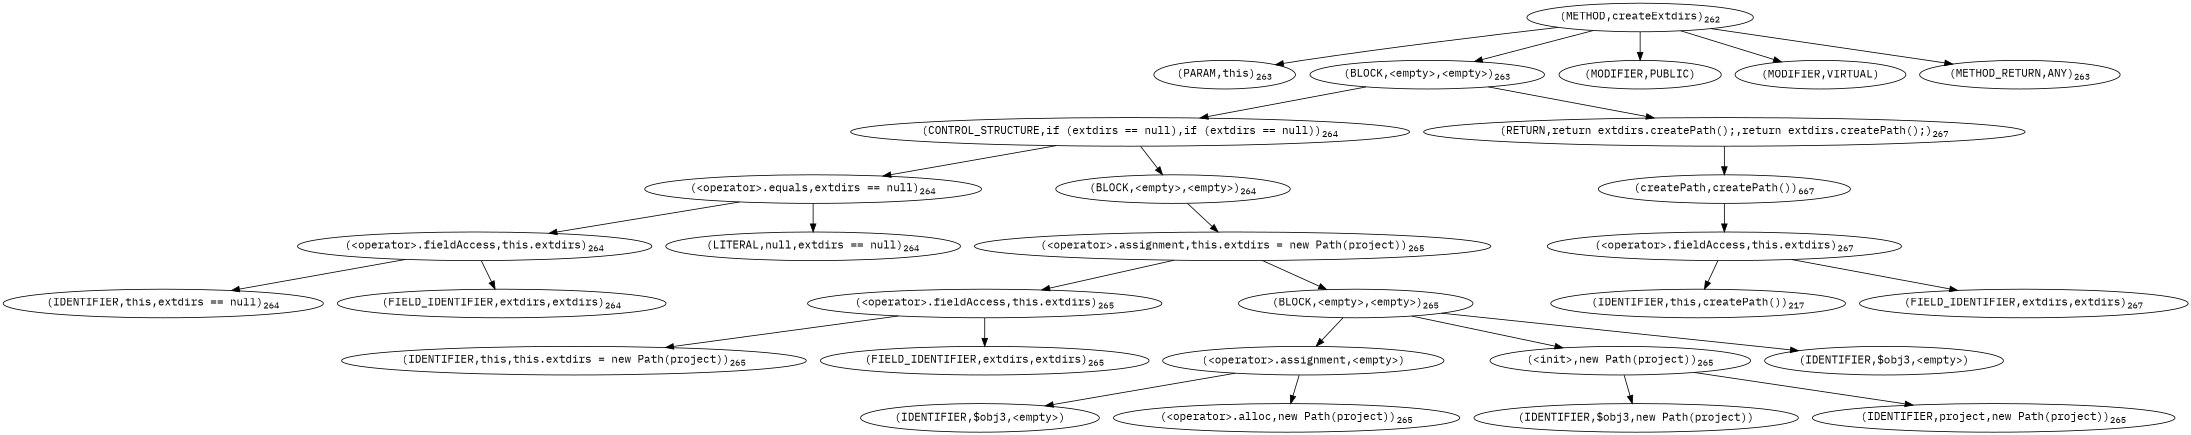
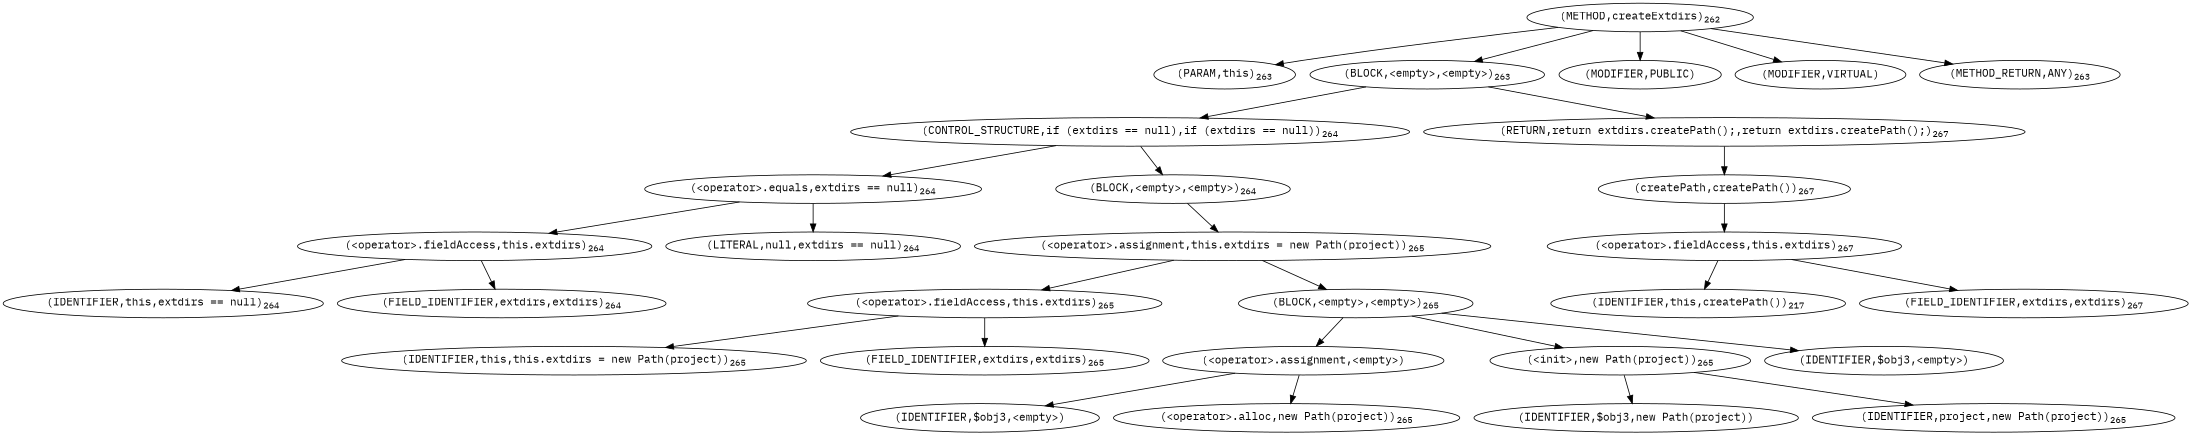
node "(createPath,createPath())": text "667" -> "267"
